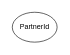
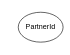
node "PartnerId": moved (35, 27) -> (41, 27)
